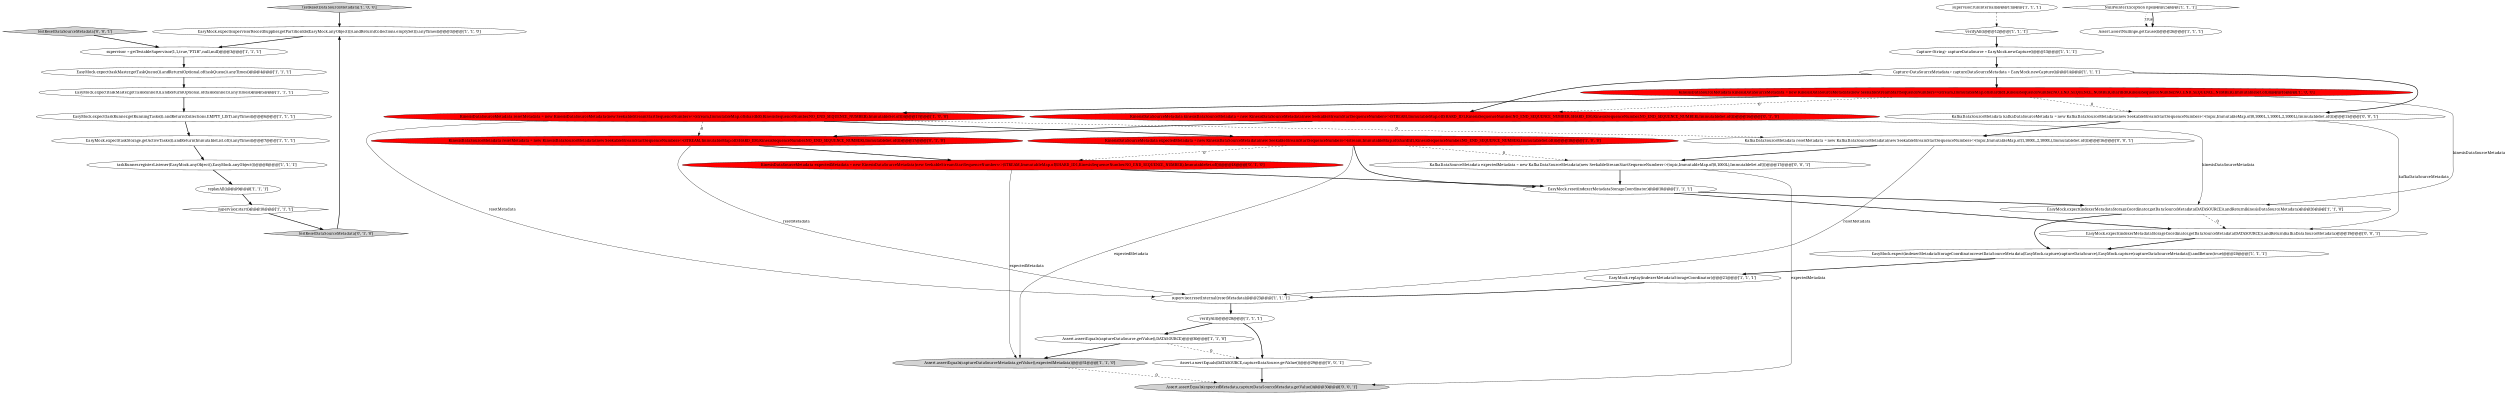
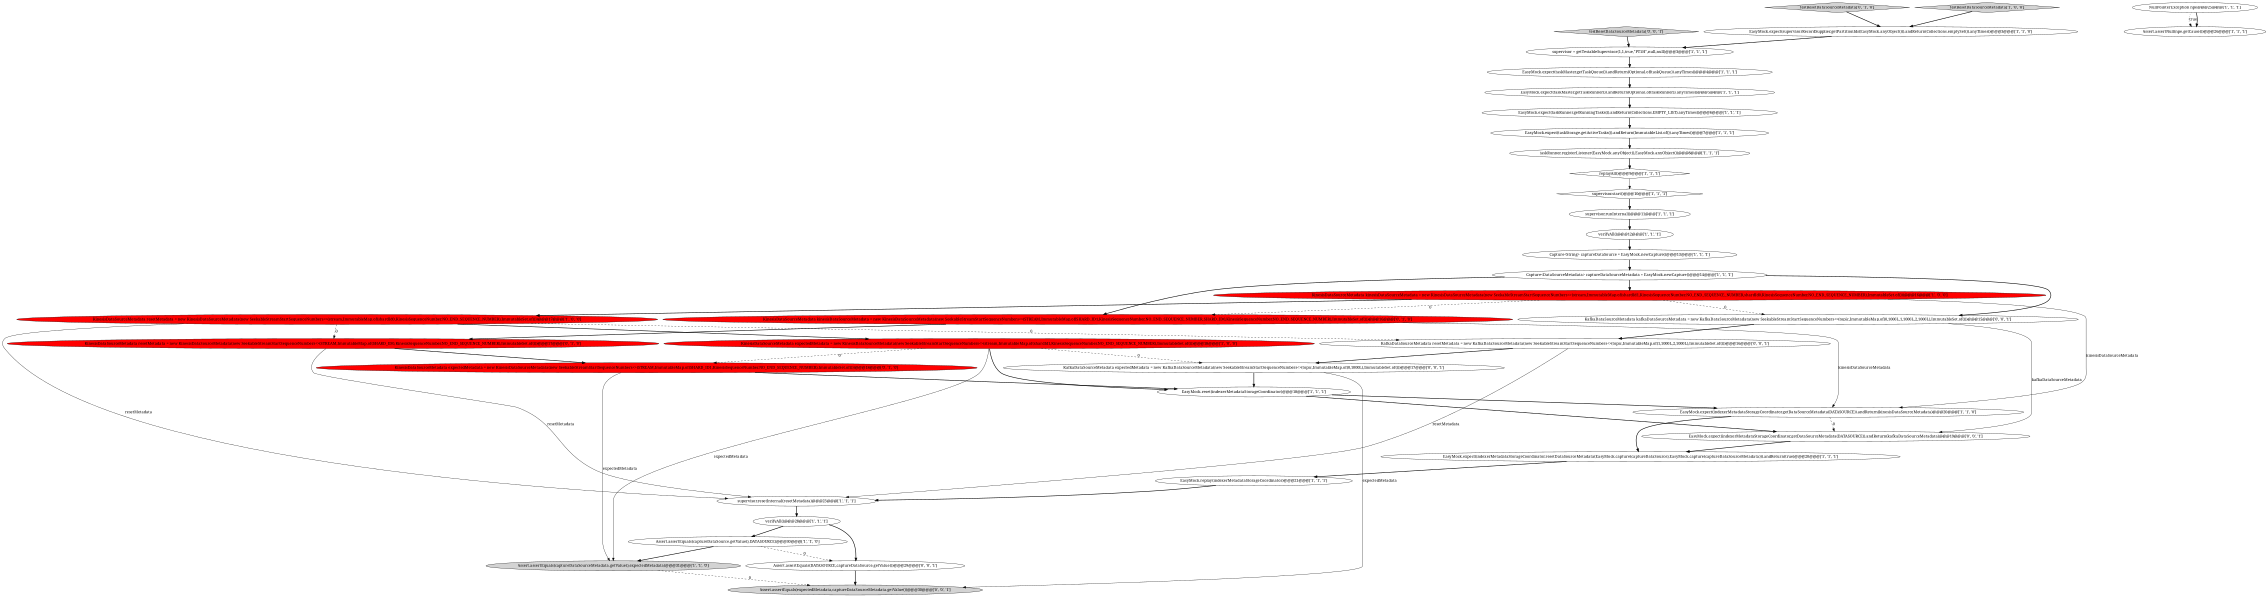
node "NullPointerException npe@@@25@@@['1', '1', '1']": shape diamond -> ellipse
edge "supervisor.runInternal()@@@11@@@['1', '1', '1']" -> "verifyAll()@@@12@@@['1', '1', '1']": style dashed -> bold
node "verifyAll()@@@12@@@['1', '1', '1']": shape diamond -> ellipse
node "replayAll()@@@9@@@['1', '1', '1']": shape ellipse -> diamond
edge "replayAll()@@@9@@@['1', '1', '1']" -> "supervisor.start()@@@10@@@['1', '1', '1']": style bold -> solid
edge "supervisor.start()@@@10@@@['1', '1', '1']" -> "testResetDataSourceMetadata['0', '1', '0']": now "supervisor.start()@@@10@@@['1', '1', '1']" -> "supervisor.runInternal()@@@11@@@['1', '1', '1']"
